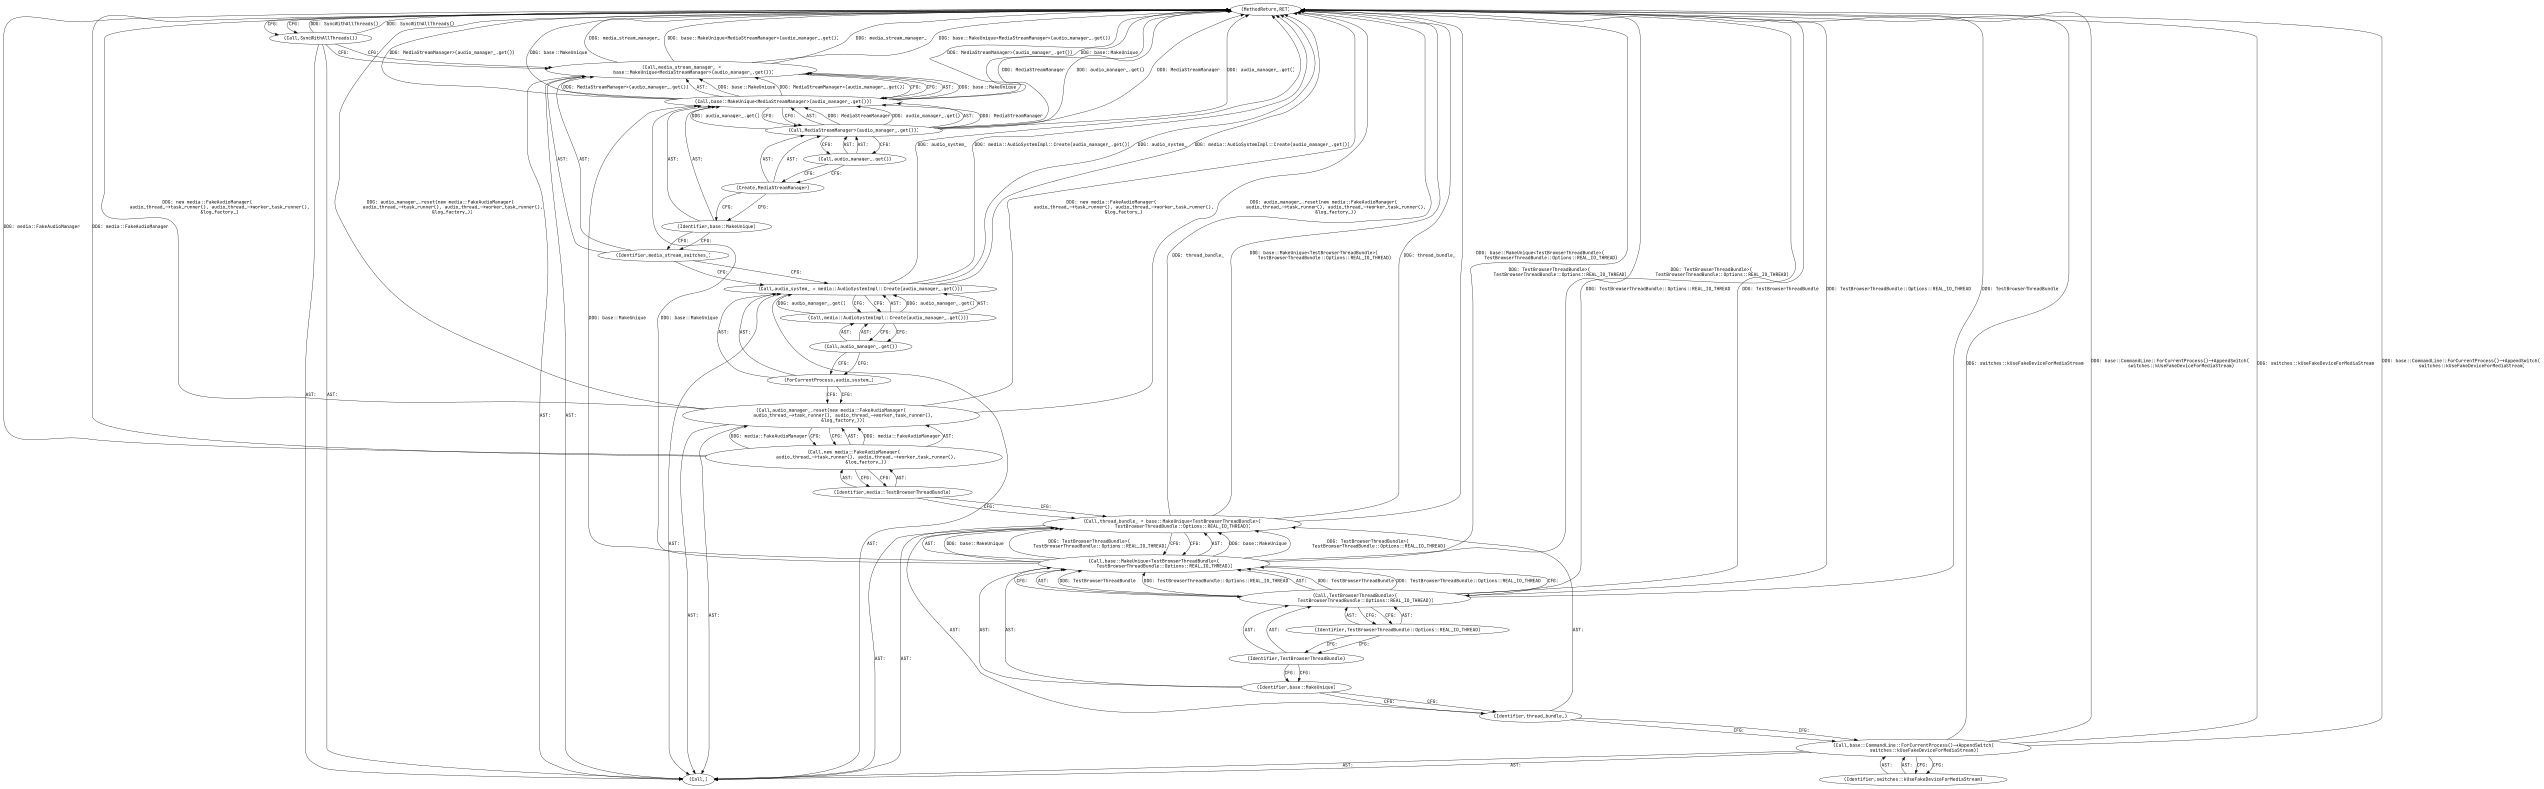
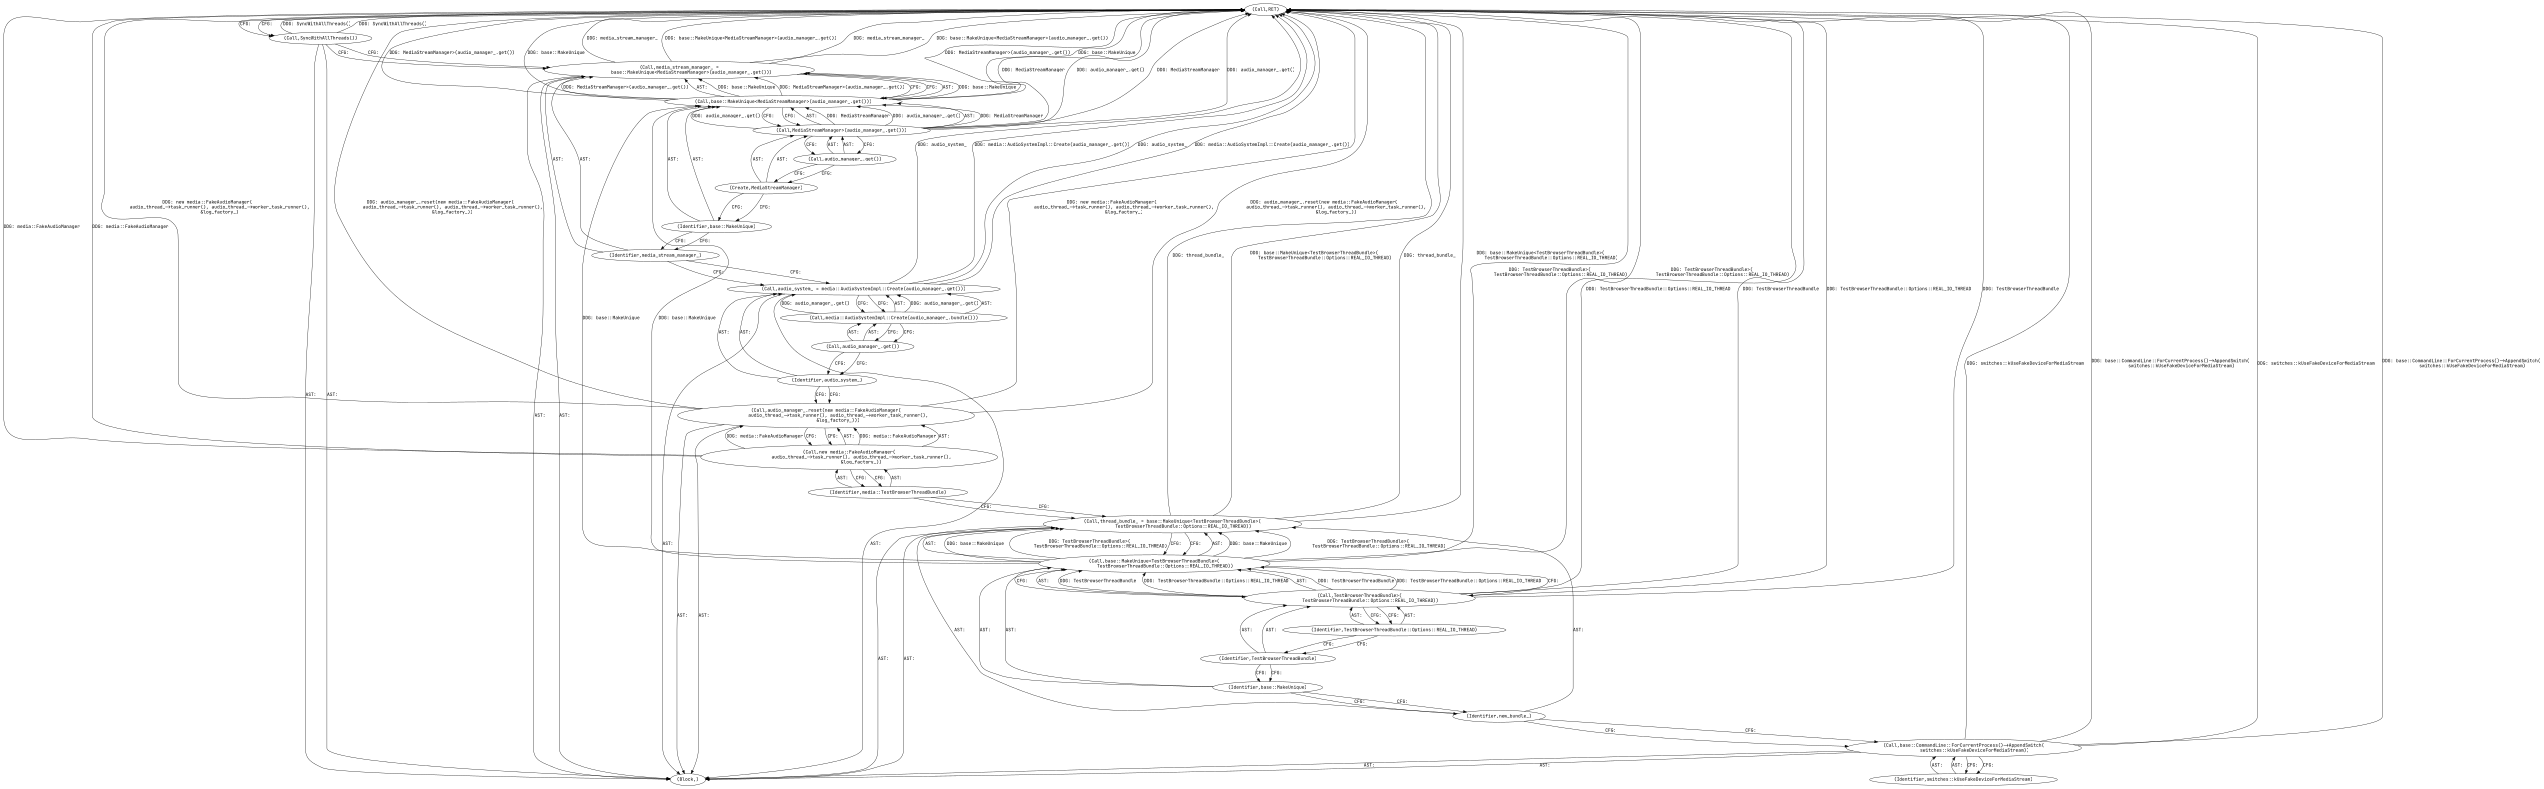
node "(MethodReturn,RET)": label "(MethodReturn,RET)" -> "(Call,RET)"
node "(Identifier,media_stream_switches_)": label "(Identifier,media_stream_switches_)" -> "(Identifier,media_stream_manager_)"
node "(Call,media::AudioSystemImpl::Create(audio_manager_.get()))": label "(Call,media::AudioSystemImpl::Create(audio_manager_.get()))" -> "(Call,media::AudioSystemImpl::Create(audio_manager_.bundle()))"
node "(ForCurrentProcess,audio_system_)": label "(ForCurrentProcess,audio_system_)" -> "(Identifier,audio_system_)"
node "(Identifier,thread_bundle_)": label "(Identifier,thread_bundle_)" -> "(Identifier,new_bundle_)"
node "(Call,)": label "(Call,)" -> "(Block,)"
